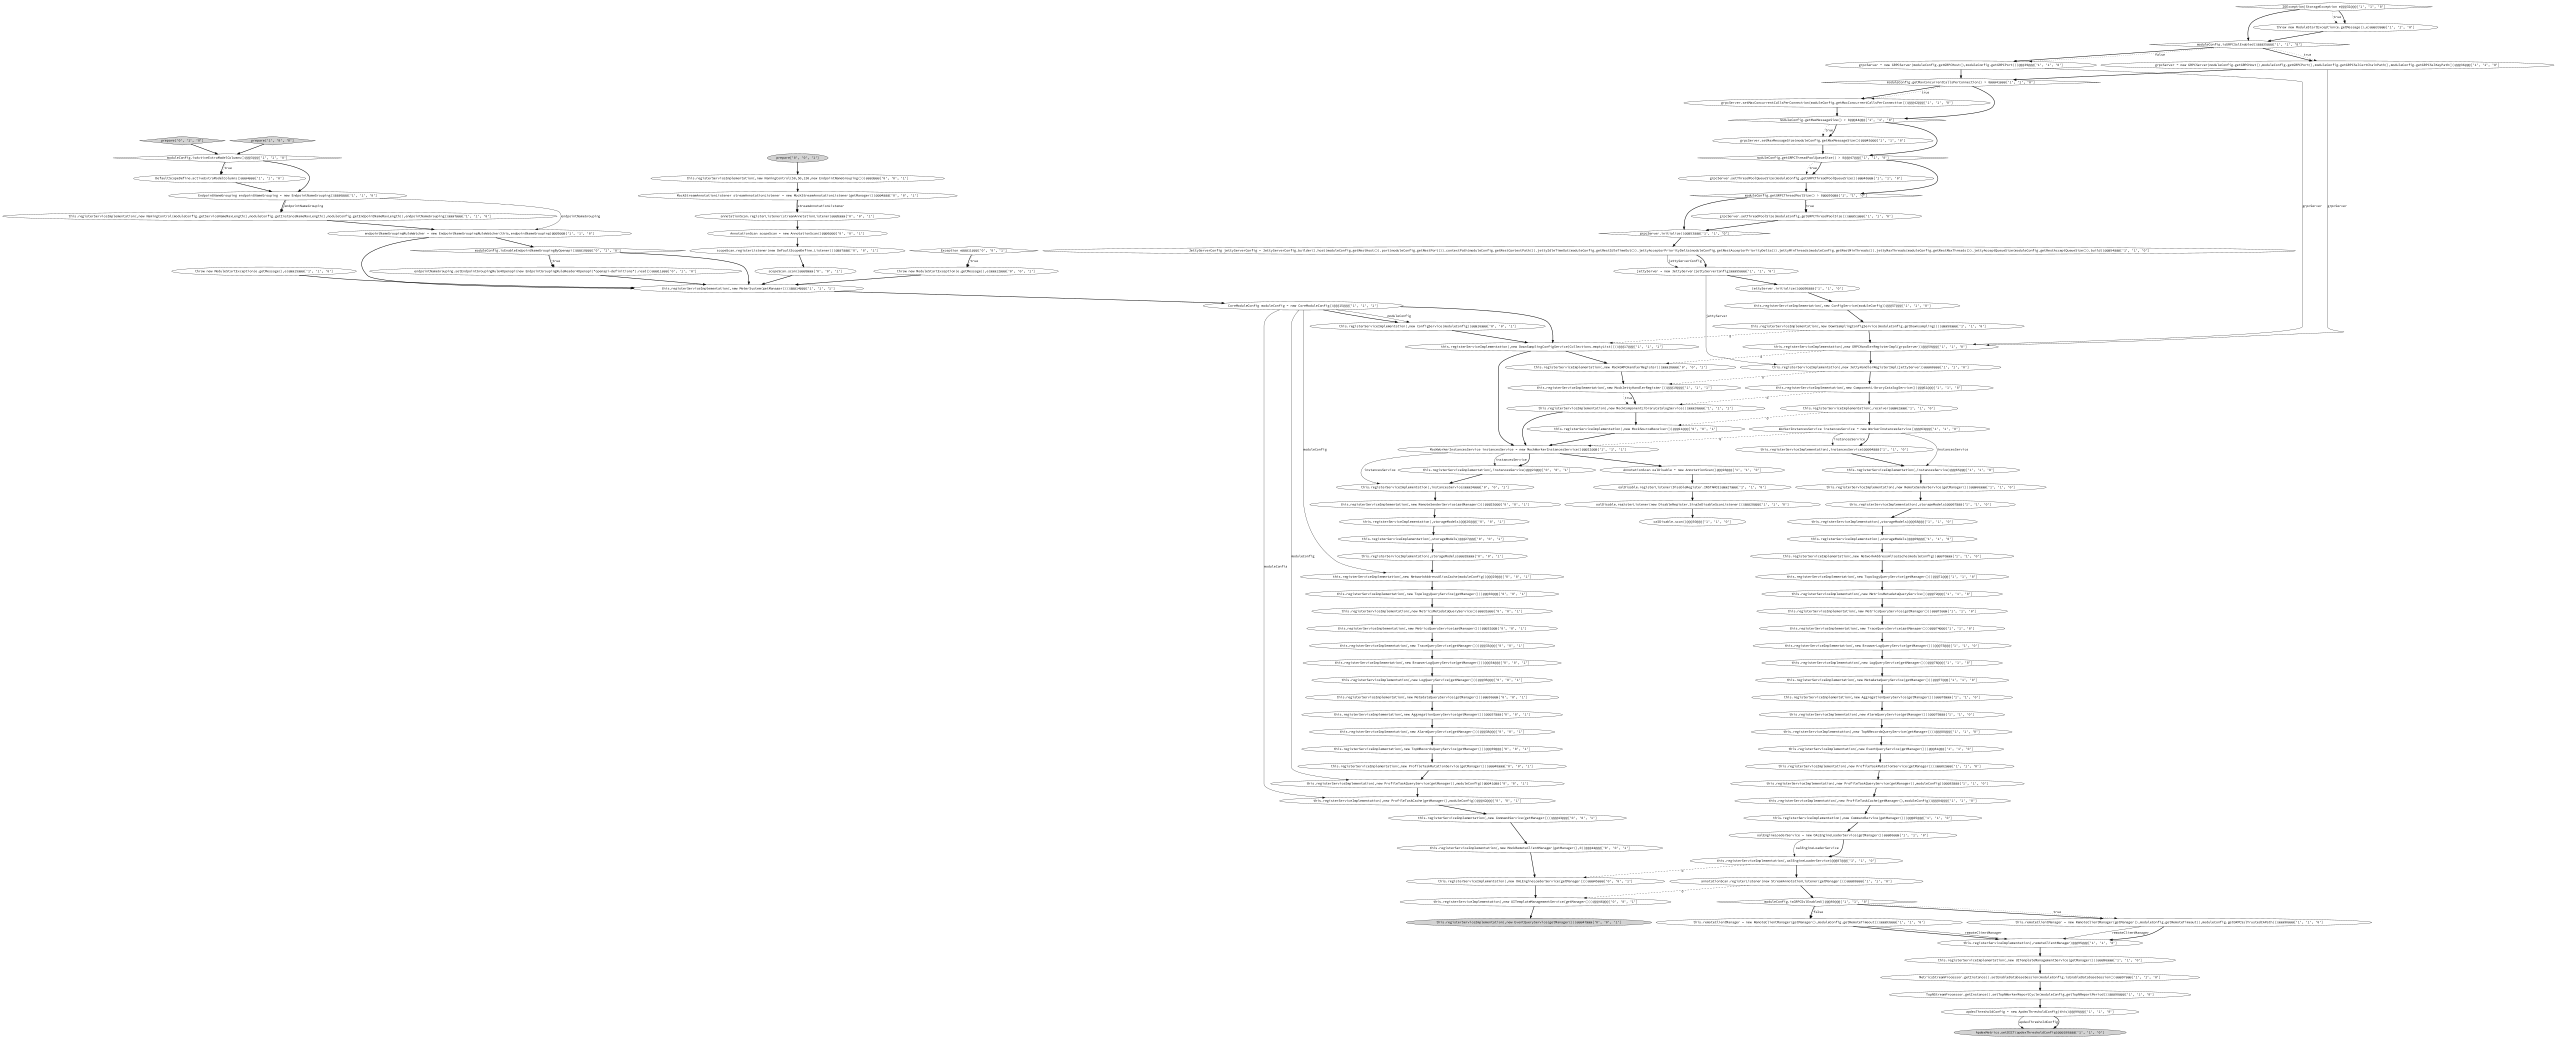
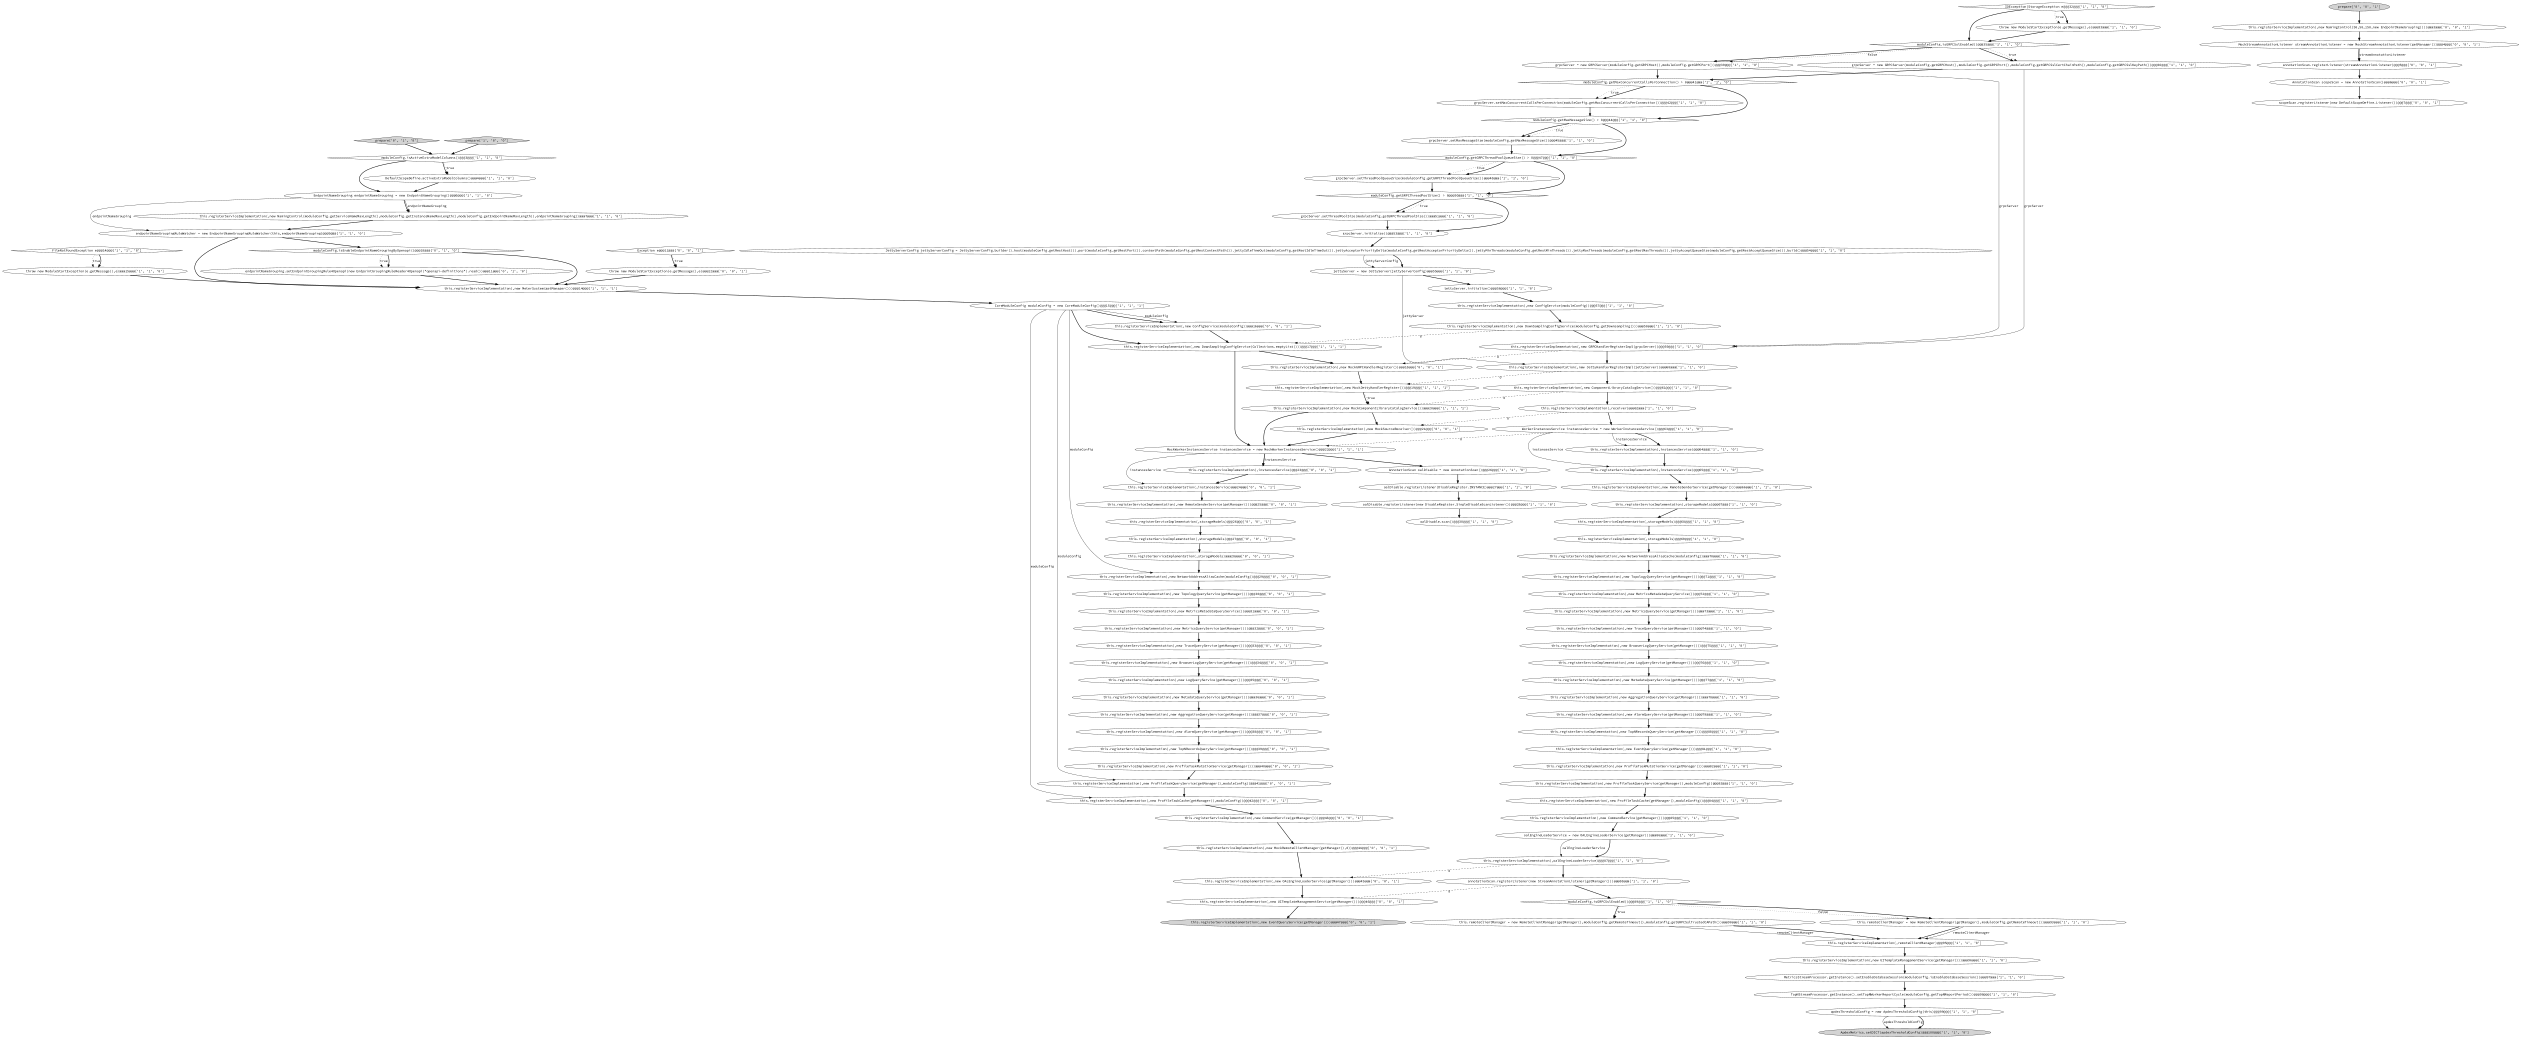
node "grpcServer.initialize()@@@53@@@['1', '1', '0']": shape diamond -> ellipse
node "FileNotFoundException e@@@14@@@['1', '1', '0']": added
node "scopeScan.scan()@@@9@@@['0', '0', '1']": removed
